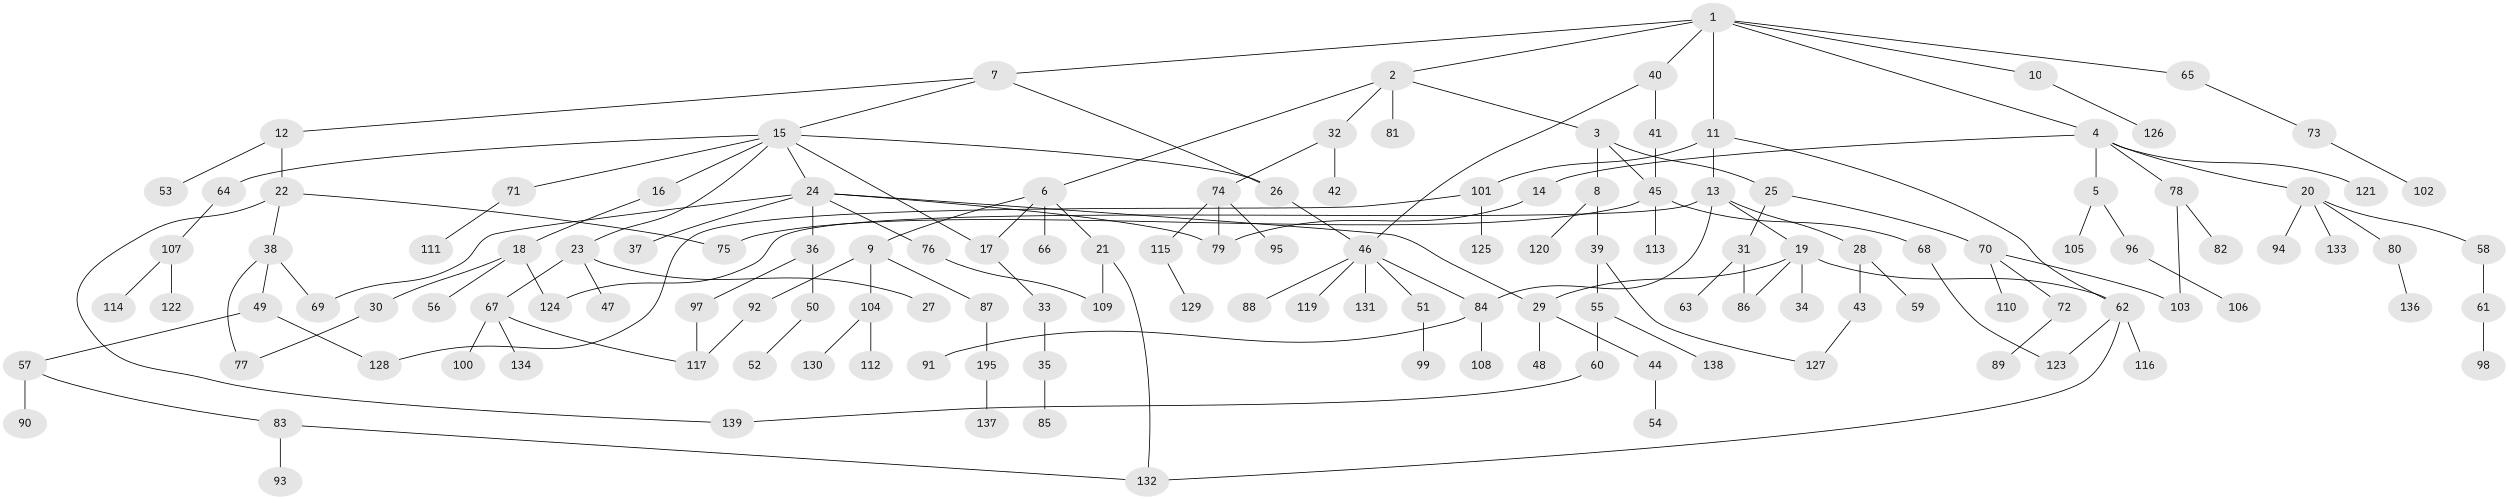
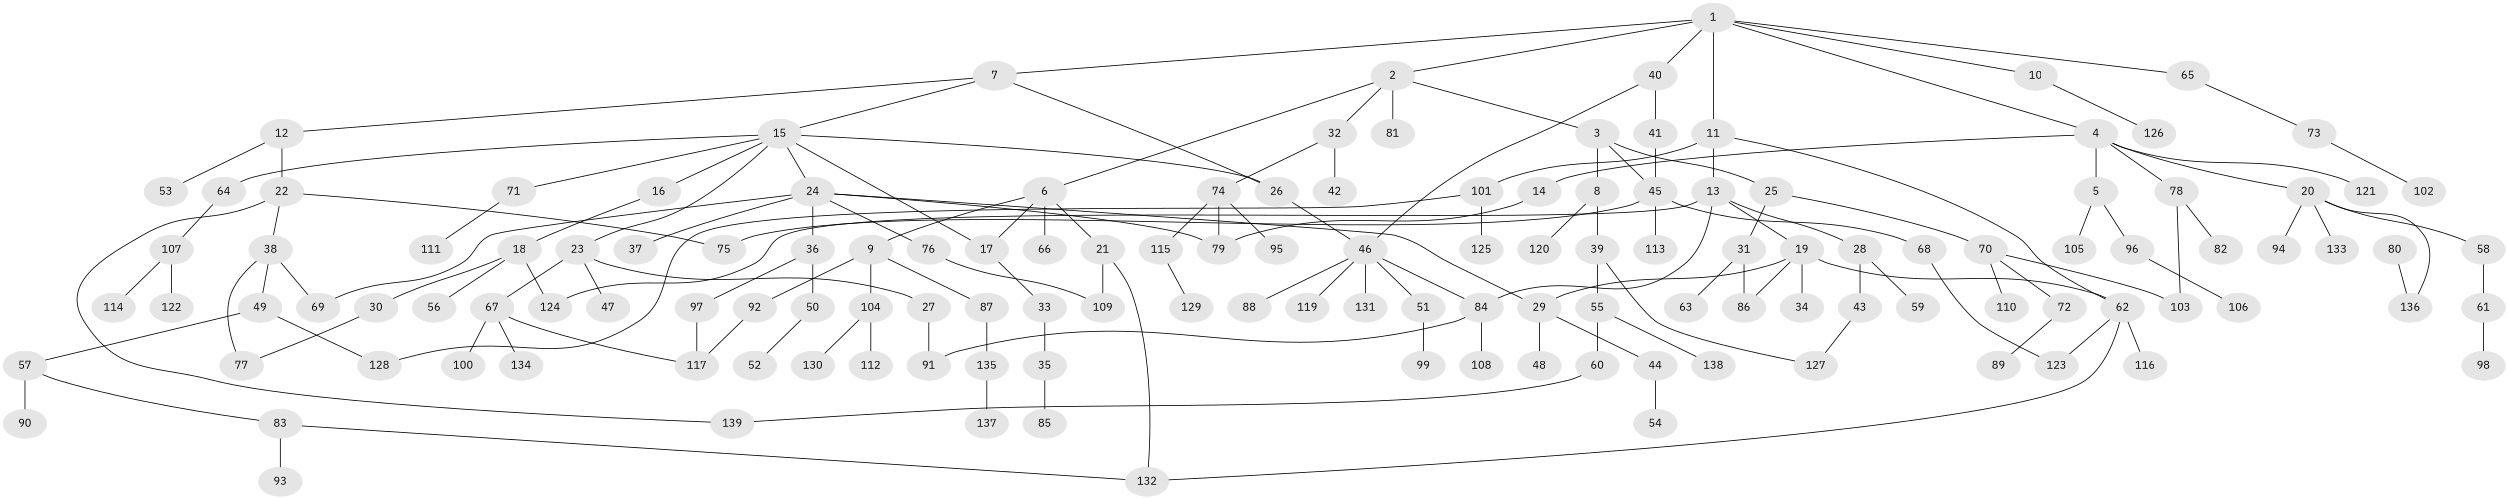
edge "20" -- "80": now "20" -- "136"
edge "27" -- "91": added
node "195": label "195" -> "135"
